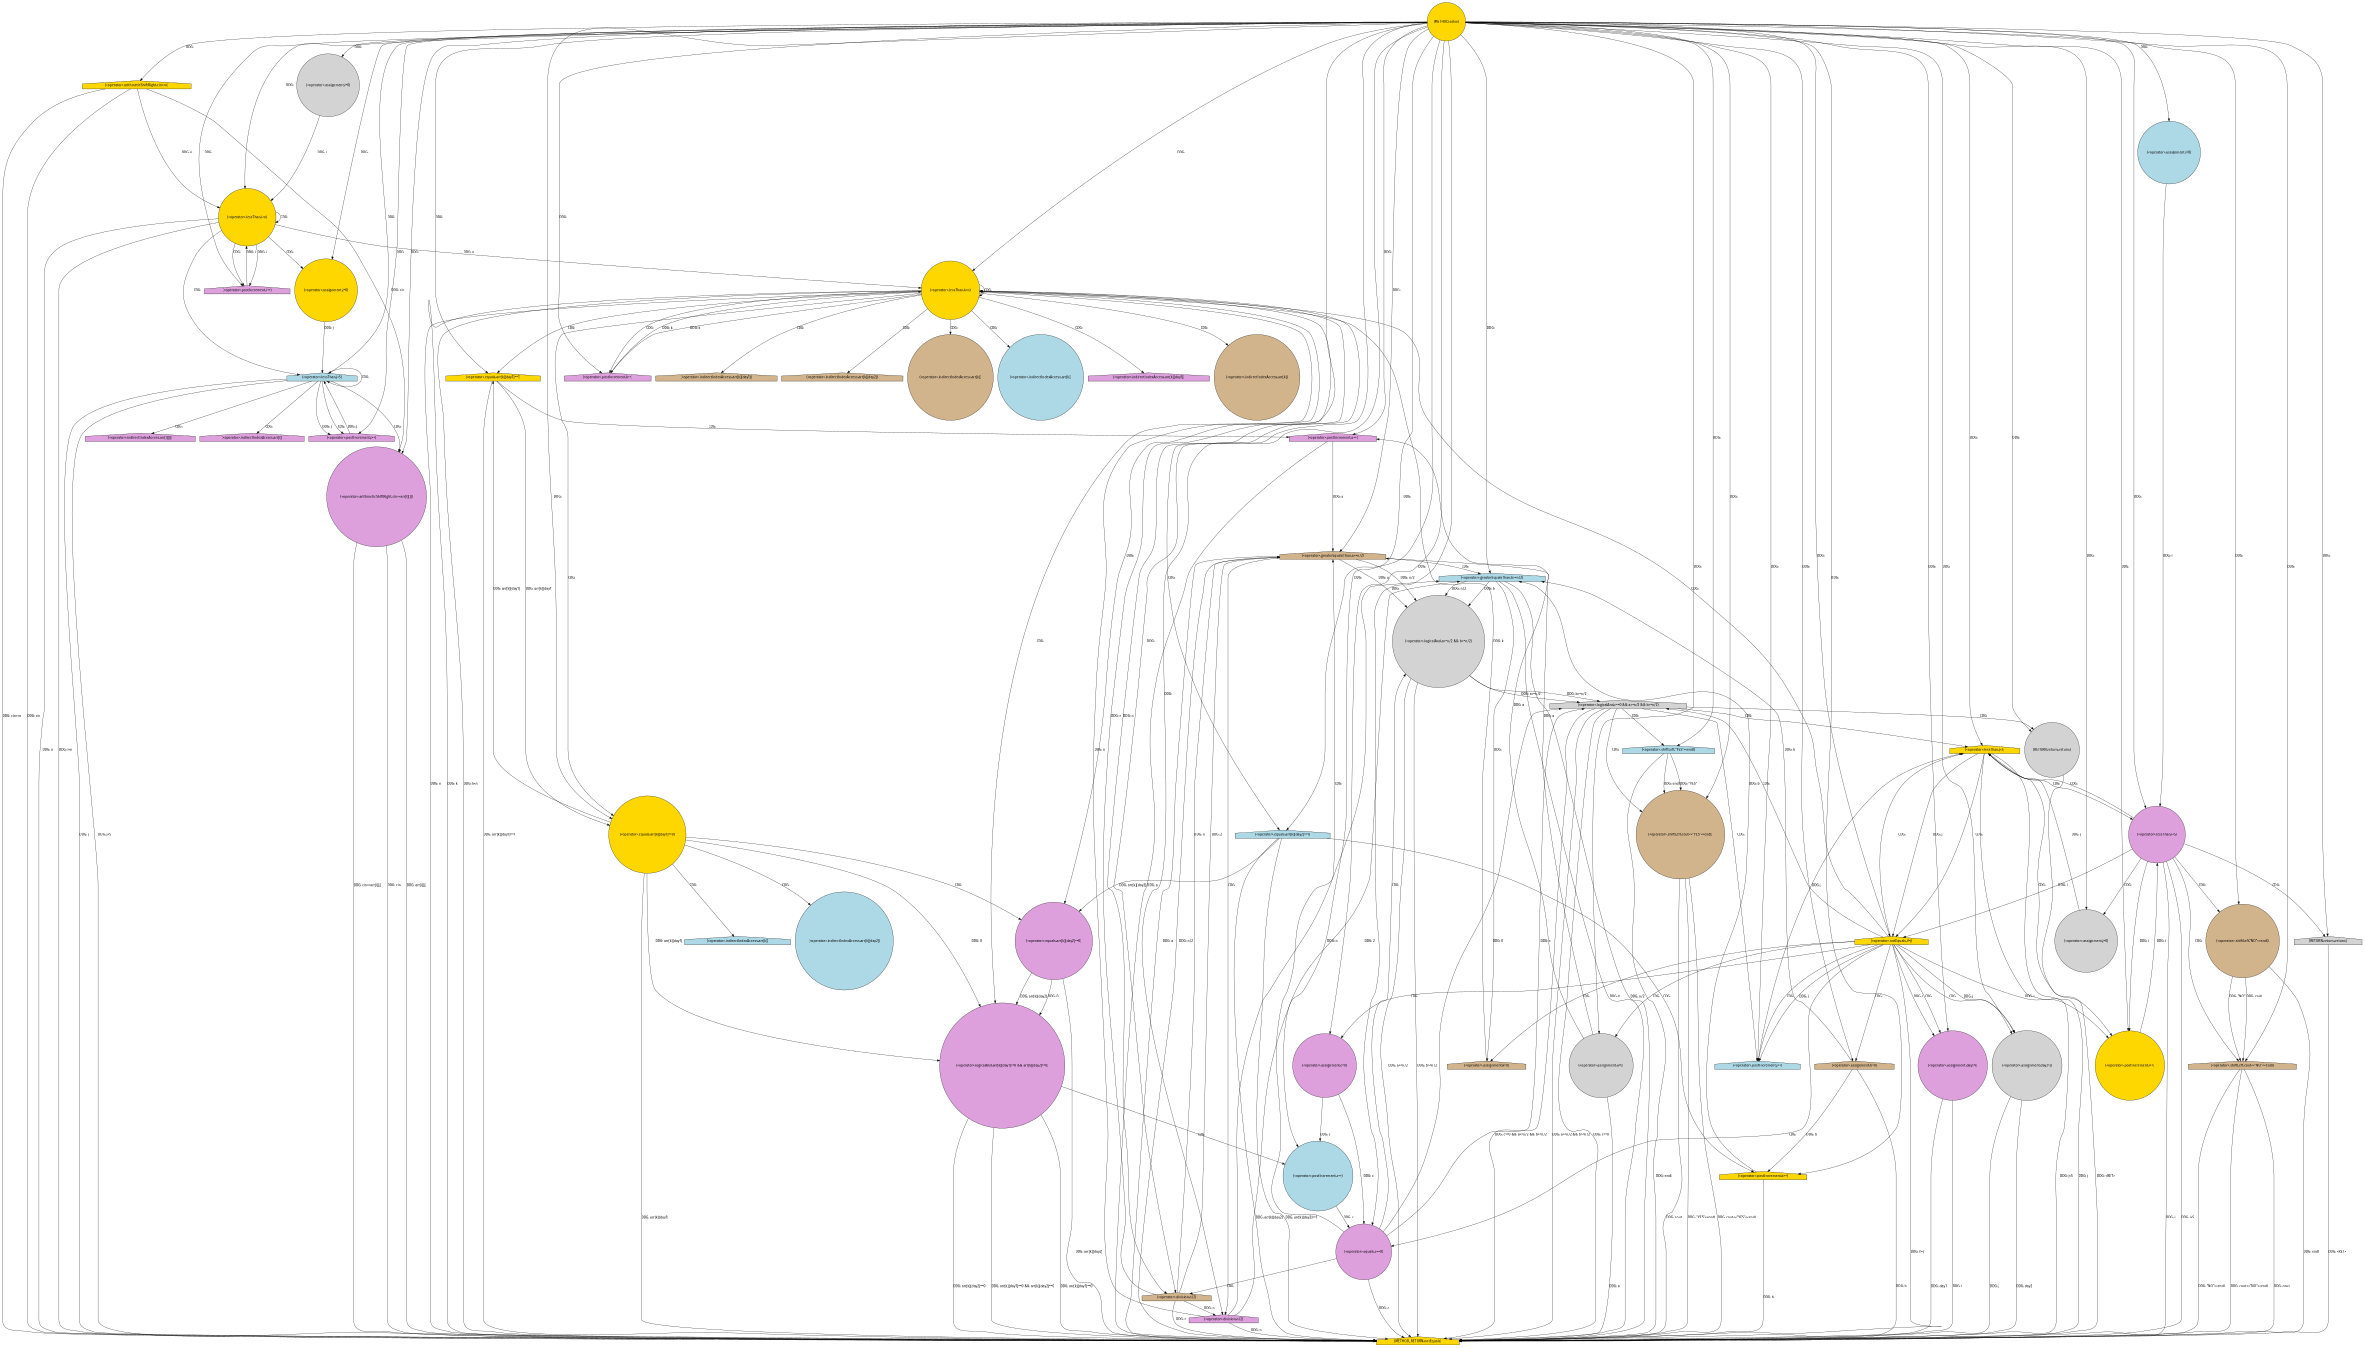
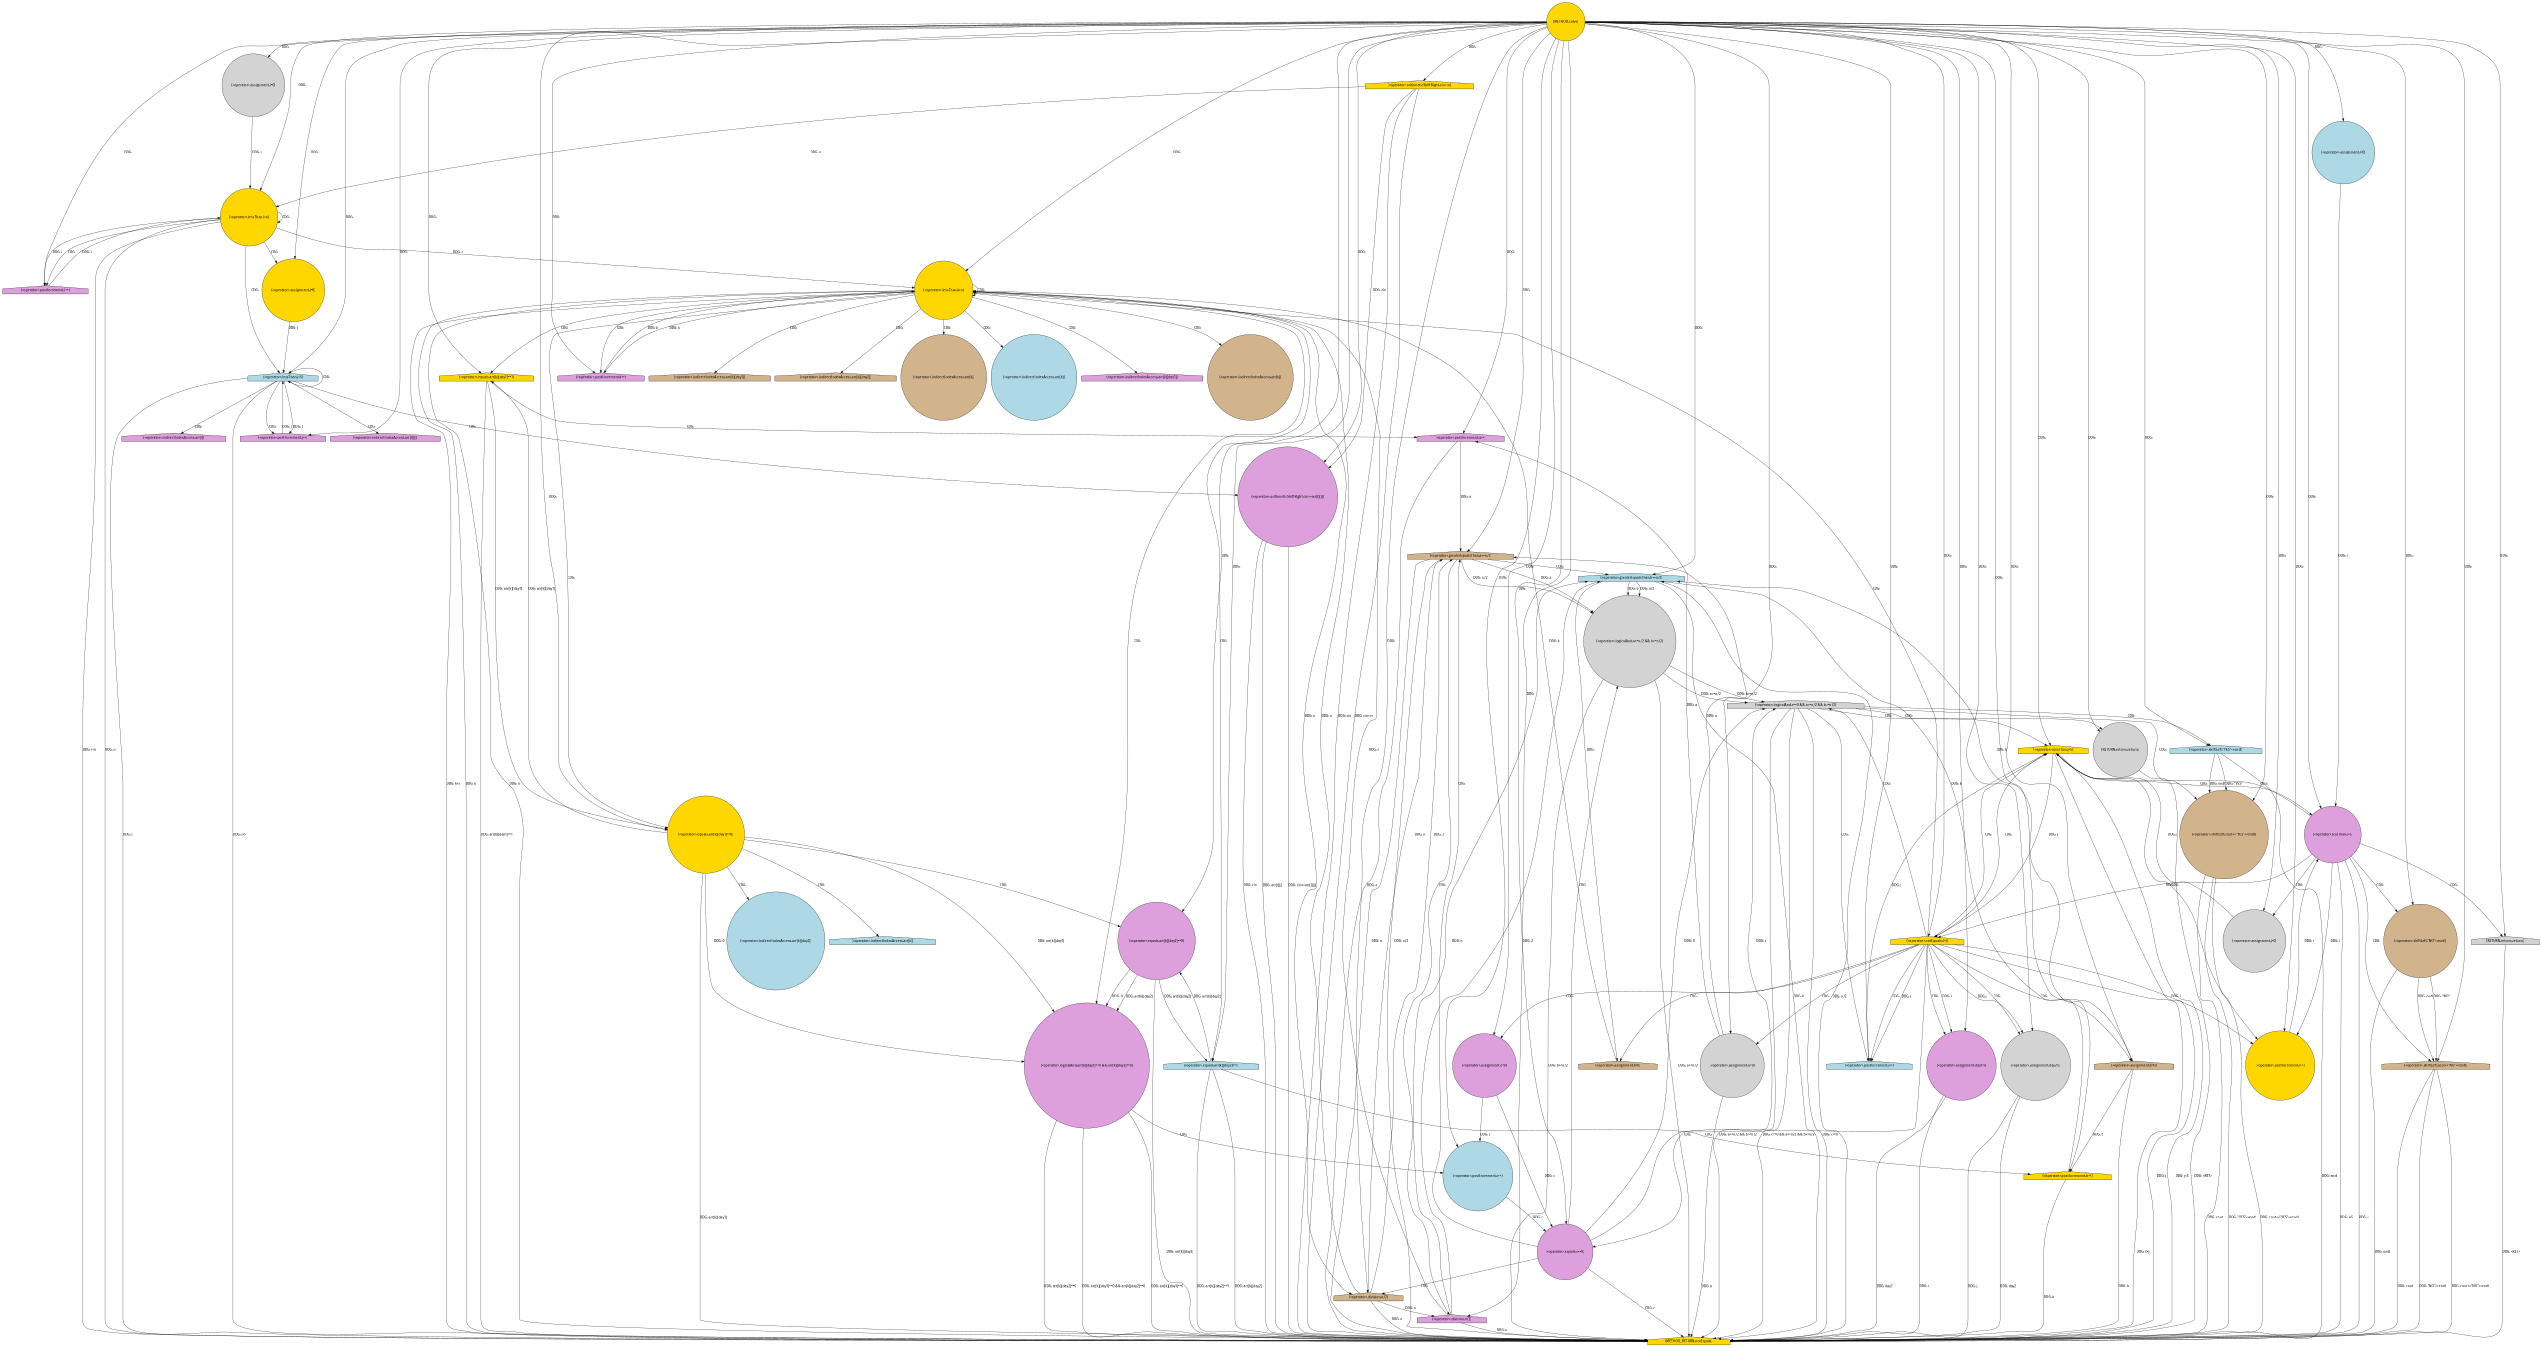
edge "(<operator>.equals,arr[k][day2]==0)" -> "(<operator>.equals,arr[k][day2]==1)": added, label "DDG: arr[k][day2]"
edge "(<operator>.equals,c==0)" -> "(METHOD_RETURN,notEquals)": label "DDG: c" -> "CDG: c"
